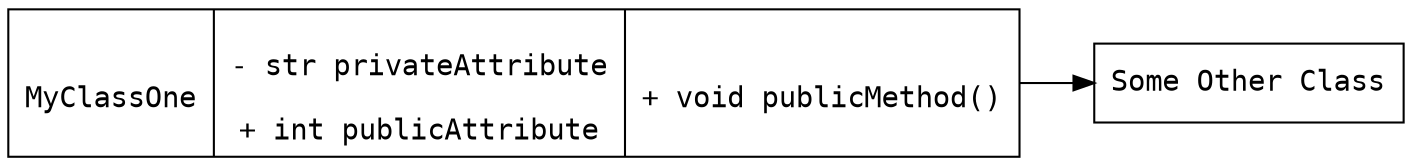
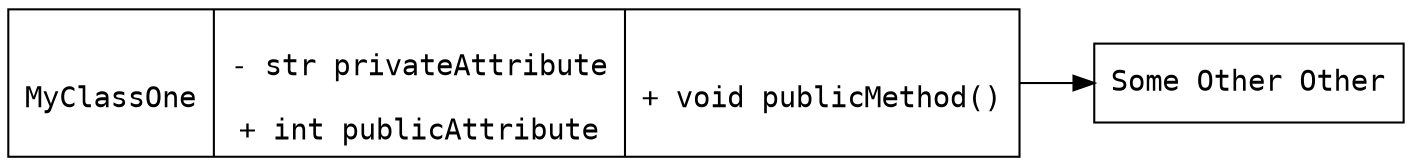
node "Some Other Class": label "Some Other Class" -> "Some Other Other"
